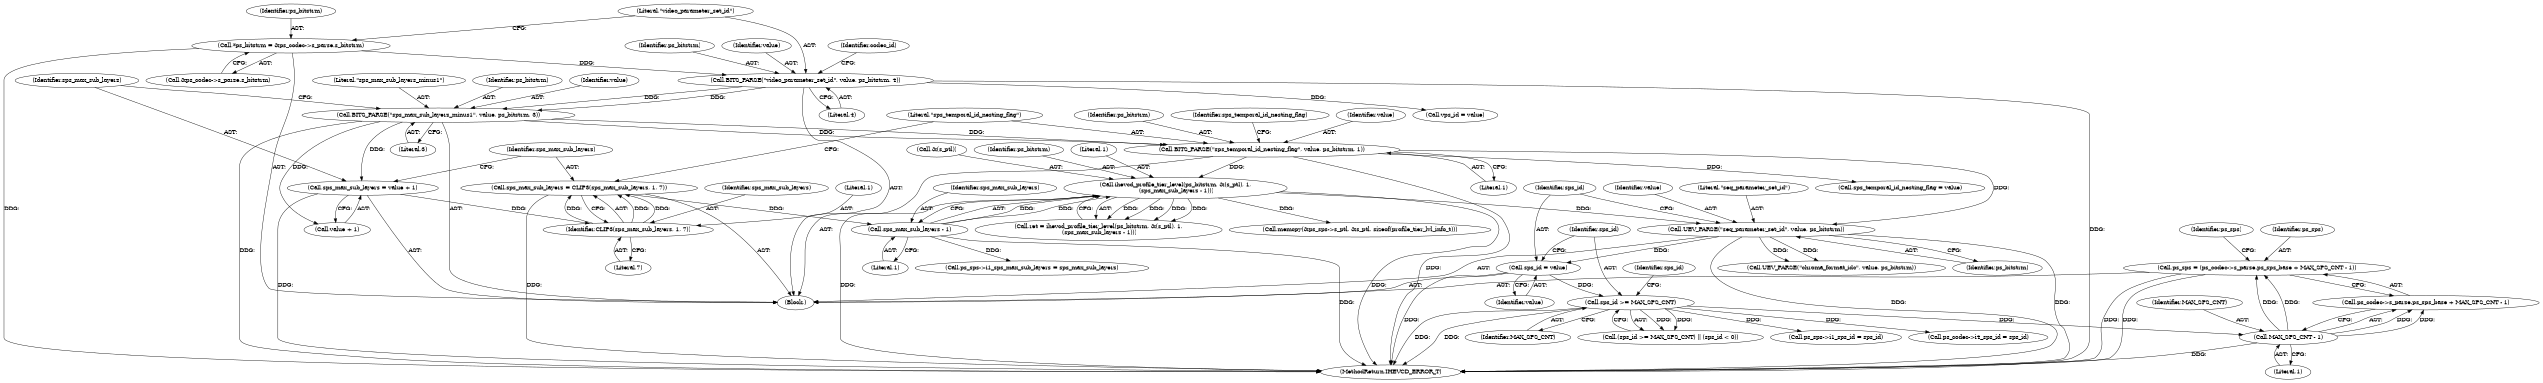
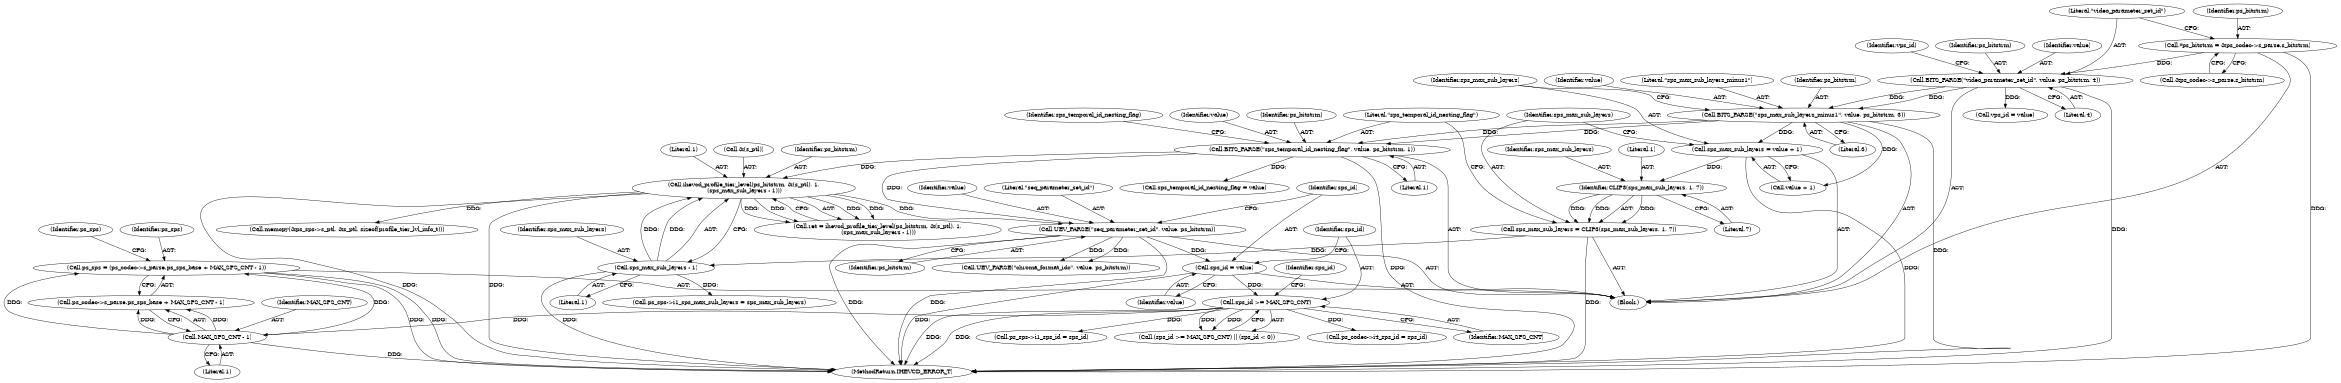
node "(Identifier,codec_id)": label "(Identifier,codec_id)" -> "(Identifier,vps_id)"
edge "(Call,*ps_bitstrm = &ps_codec->s_parse.s_bitstrm)" -> "(Call,&ps_codec->s_parse.s_bitstrm)": label "AST: " -> "CFG: "
edge "(Call,sps_max_sub_layers = CLIP3(sps_max_sub_layers, 1, 7))" -> "(Identifier,CLIP3(sps_max_sub_layers, 1, 7))": removed, label "CFG:"
